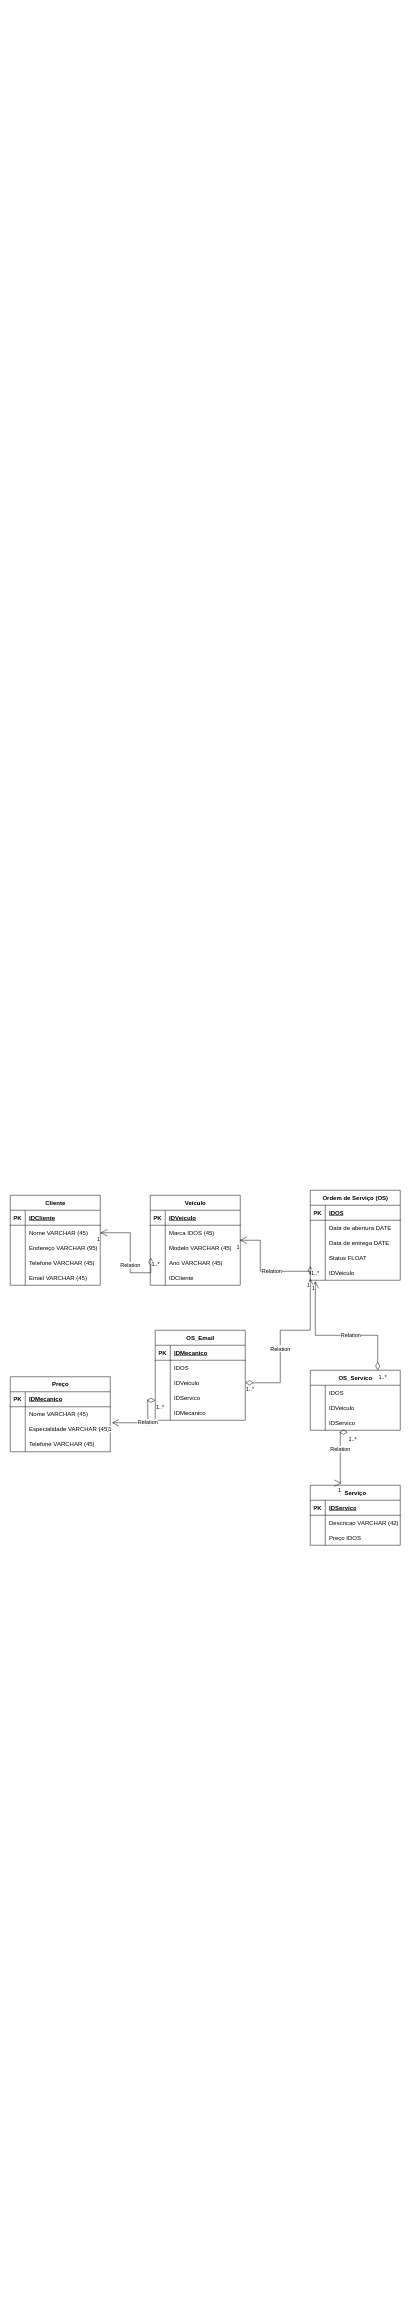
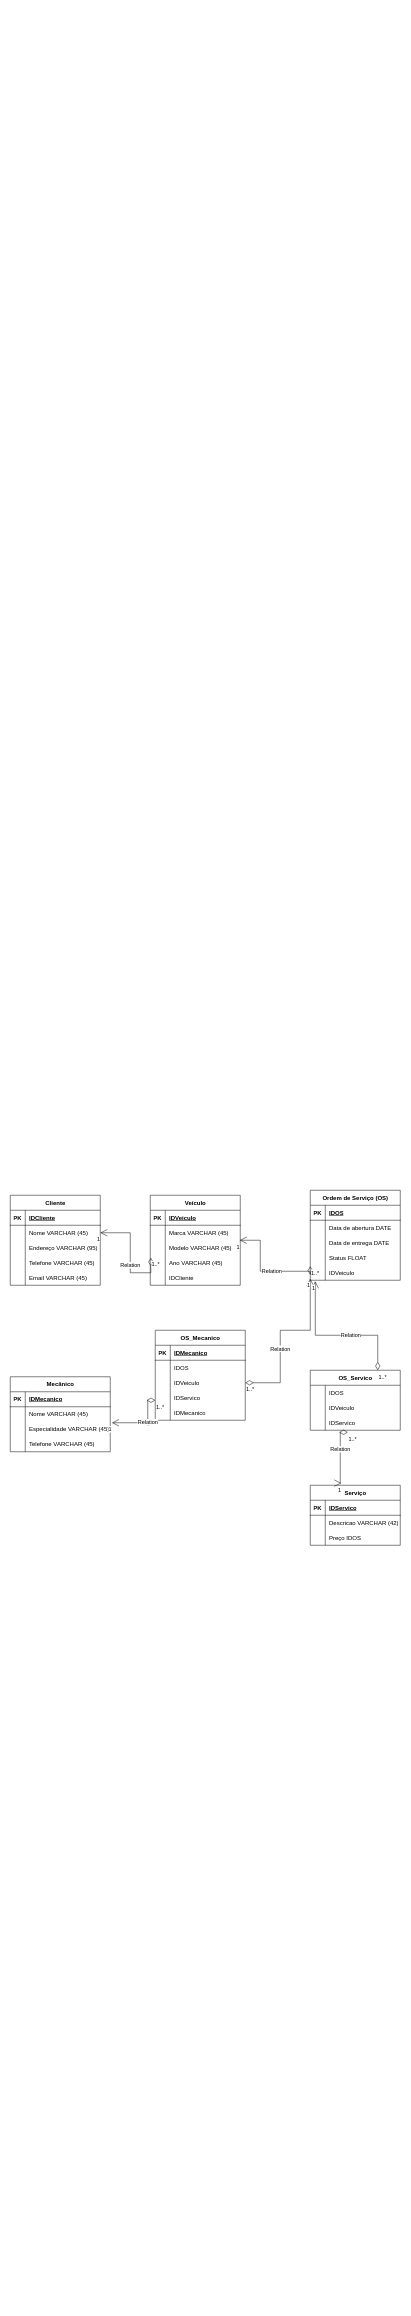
node "Marca IDOS (45)": label "Marca IDOS (45)" -> "Marca VARCHAR (45)"
node "OS_Email": label "OS_Email" -> "OS_Mecanico"
node "Preço": label "Preço" -> "Mecânico"
